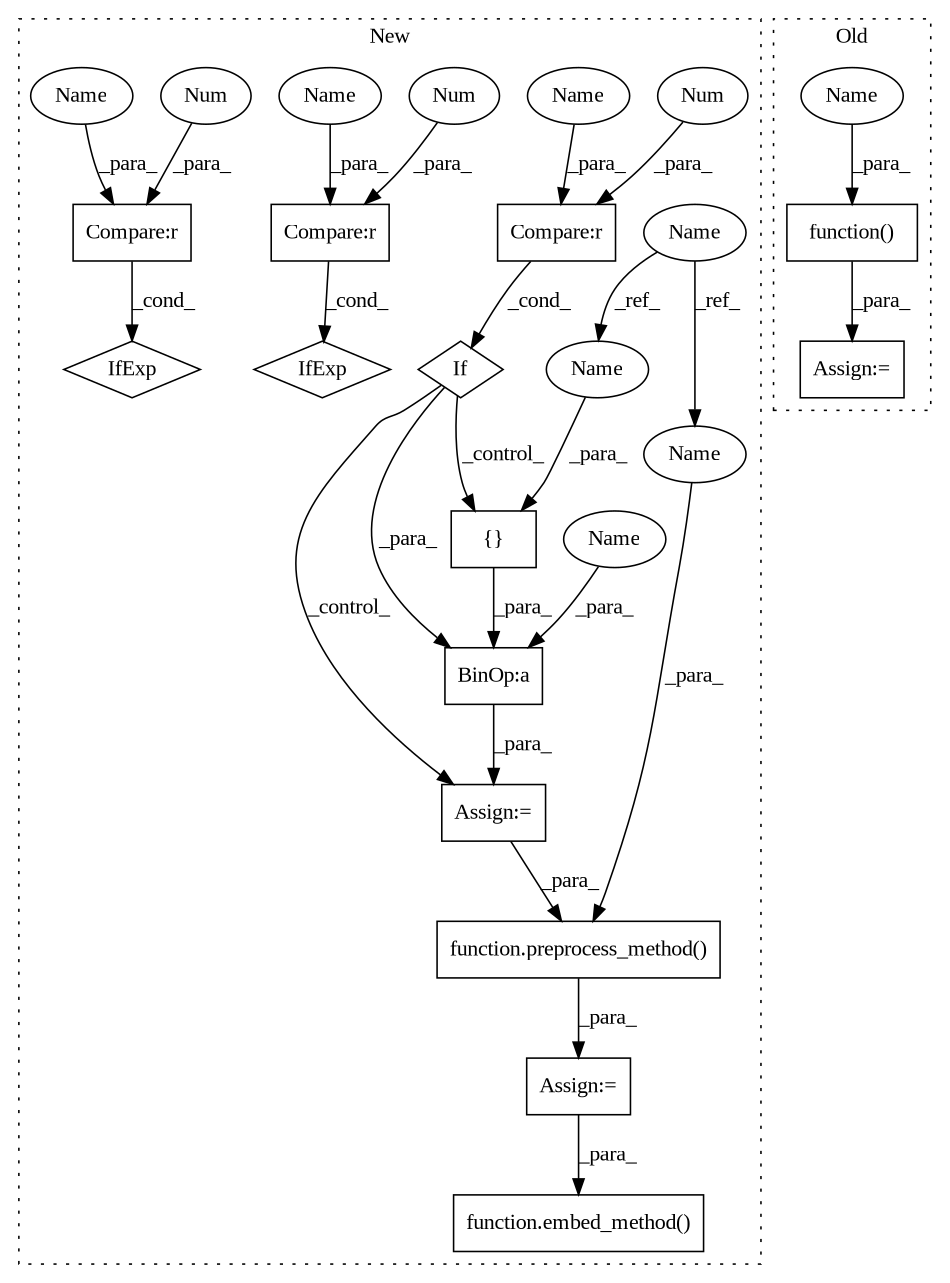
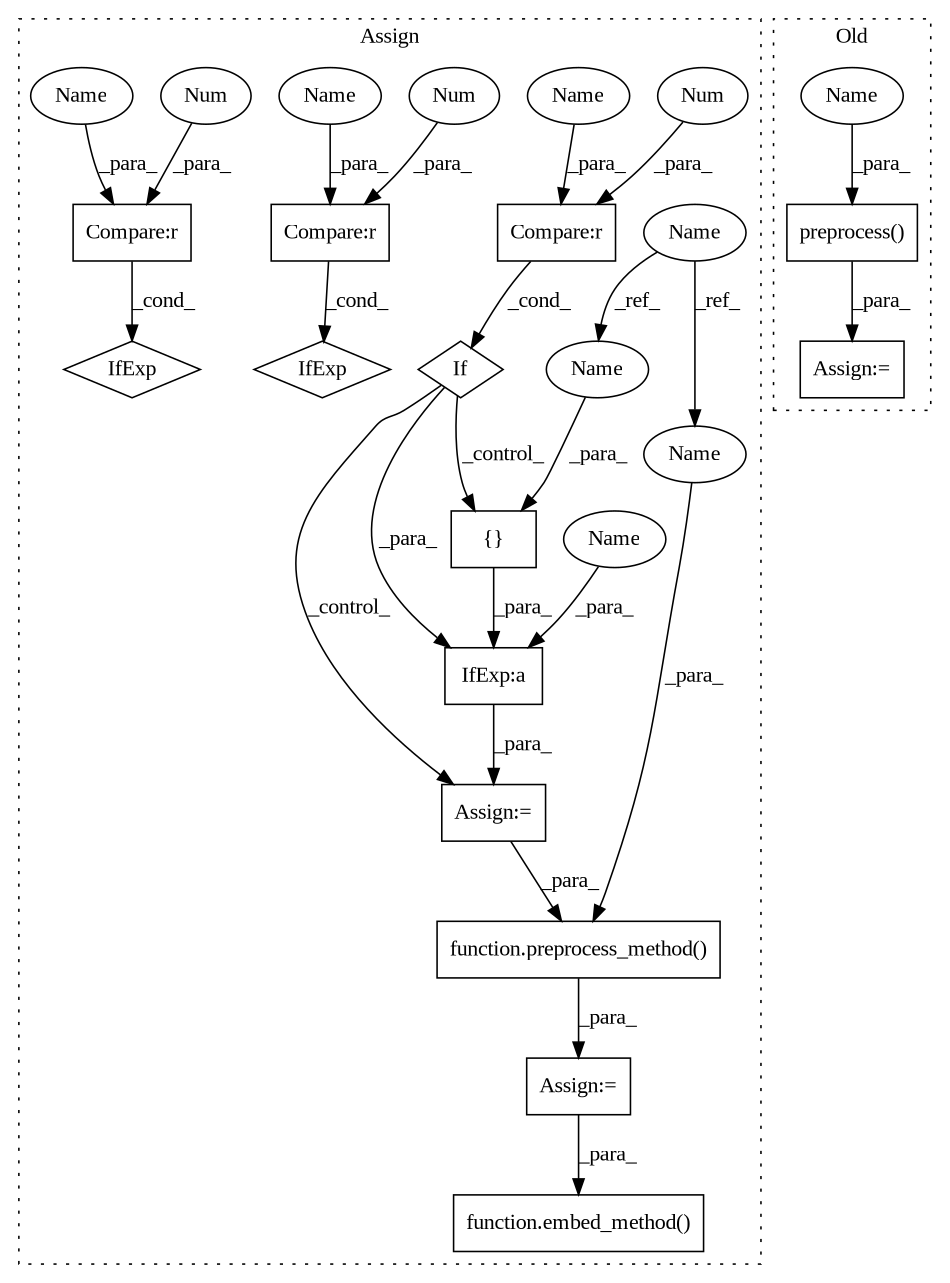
cluster "New": label "New" -> "Assign"
node "function()": label "function()" -> "preprocess()"
node "BinOp:a": label "BinOp:a" -> "IfExp:a"
